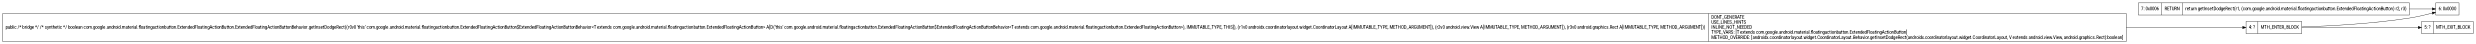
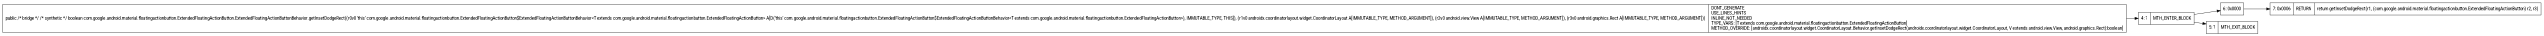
edge "7: 0x0006" -> "6: 0x0000": reversed
